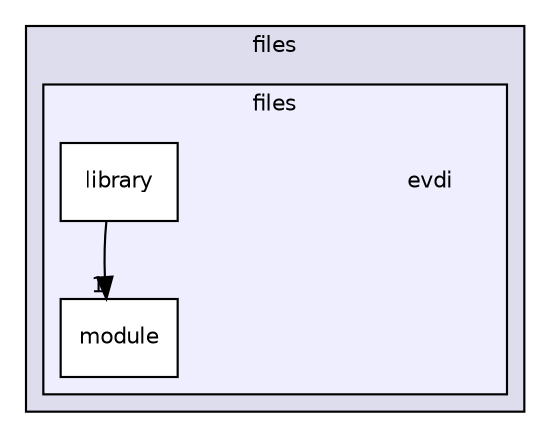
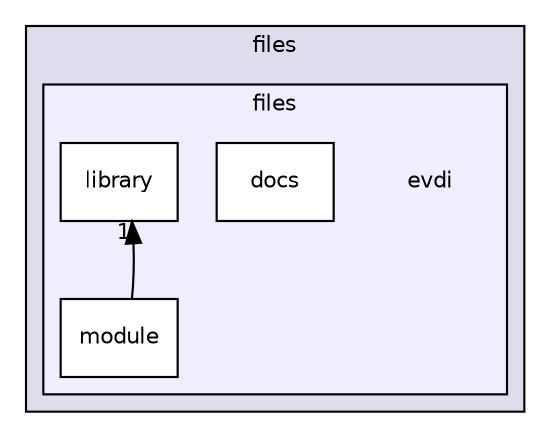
node "docs": added
edge "library" -> "module": reversed
